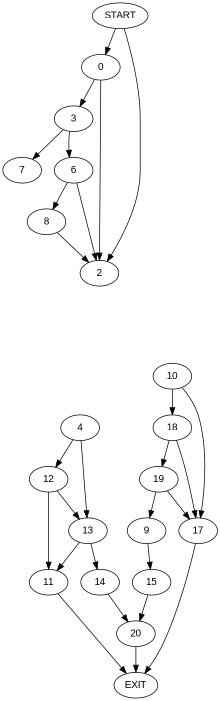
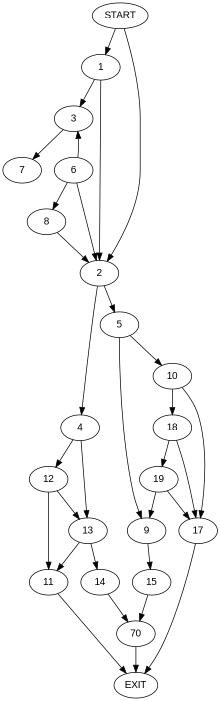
node "0": label "0" -> "1"
edge "3" -> "6": reversed
node "5": added
edge "2" -> "4": added
node "20": label "20" -> "70"
